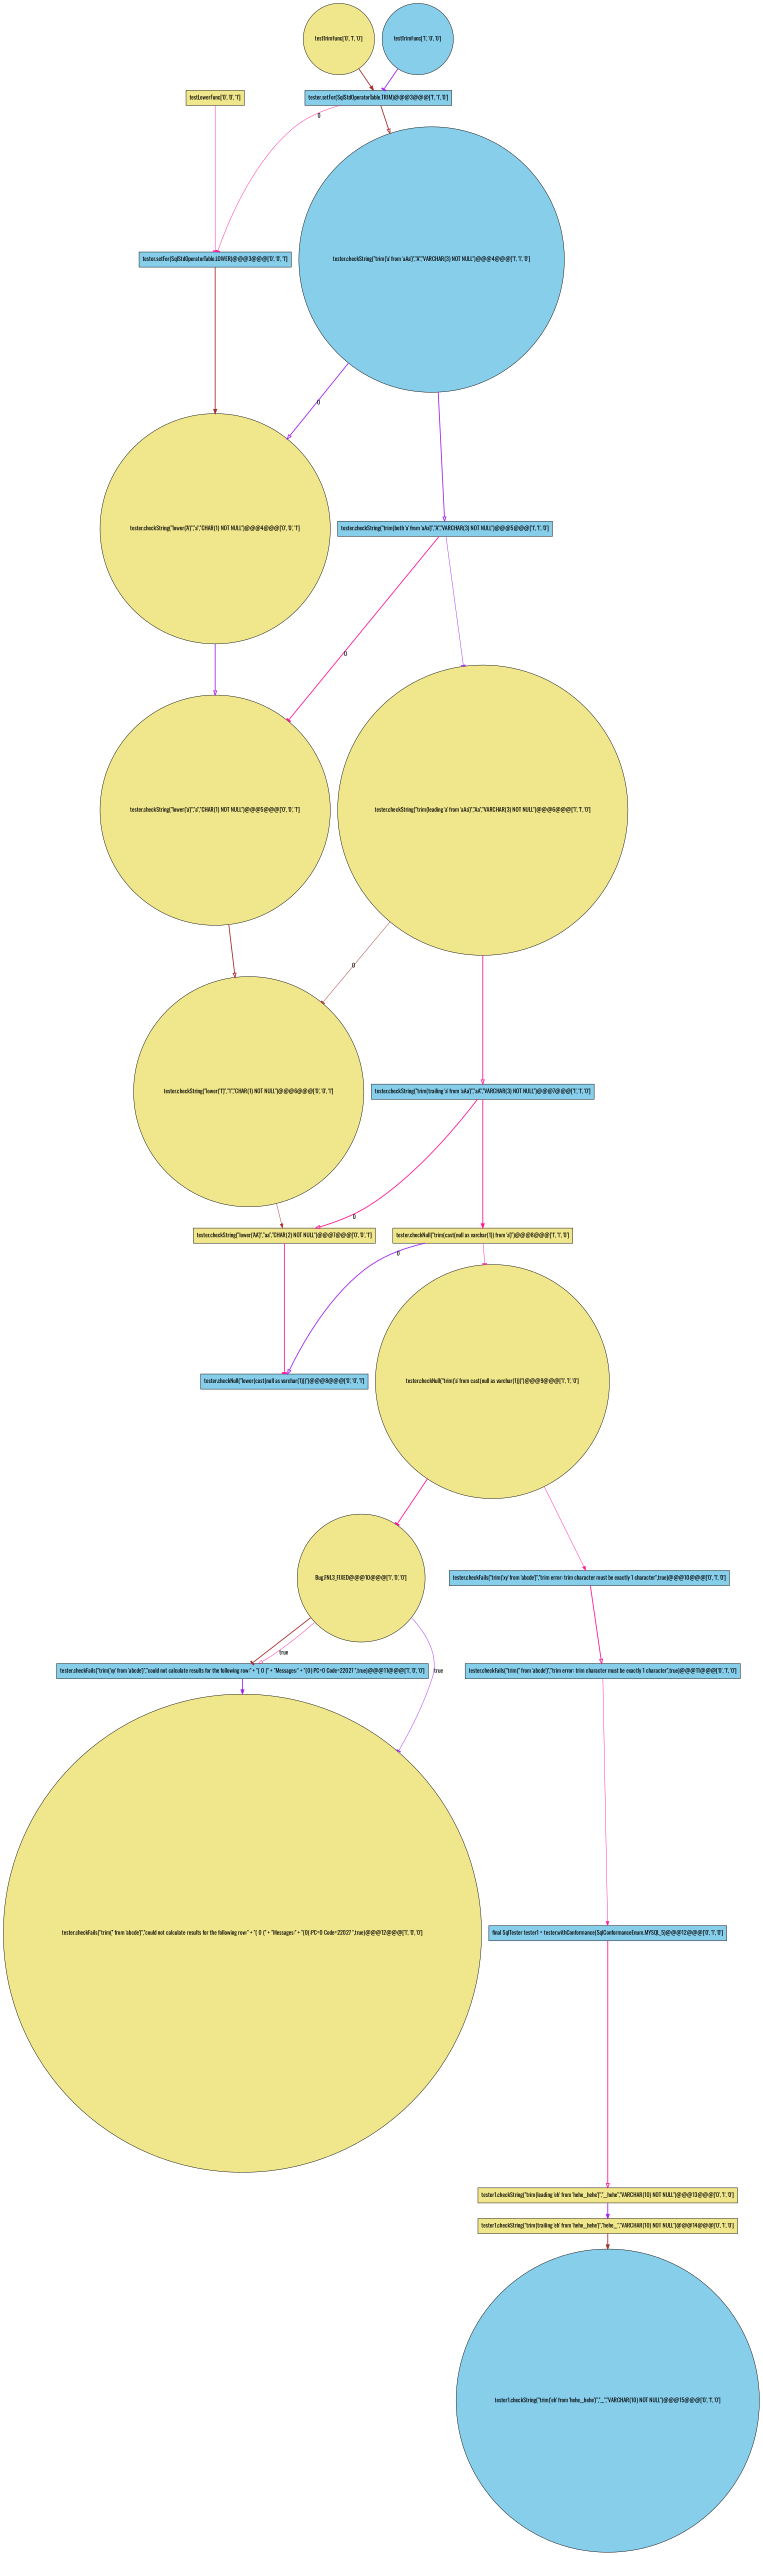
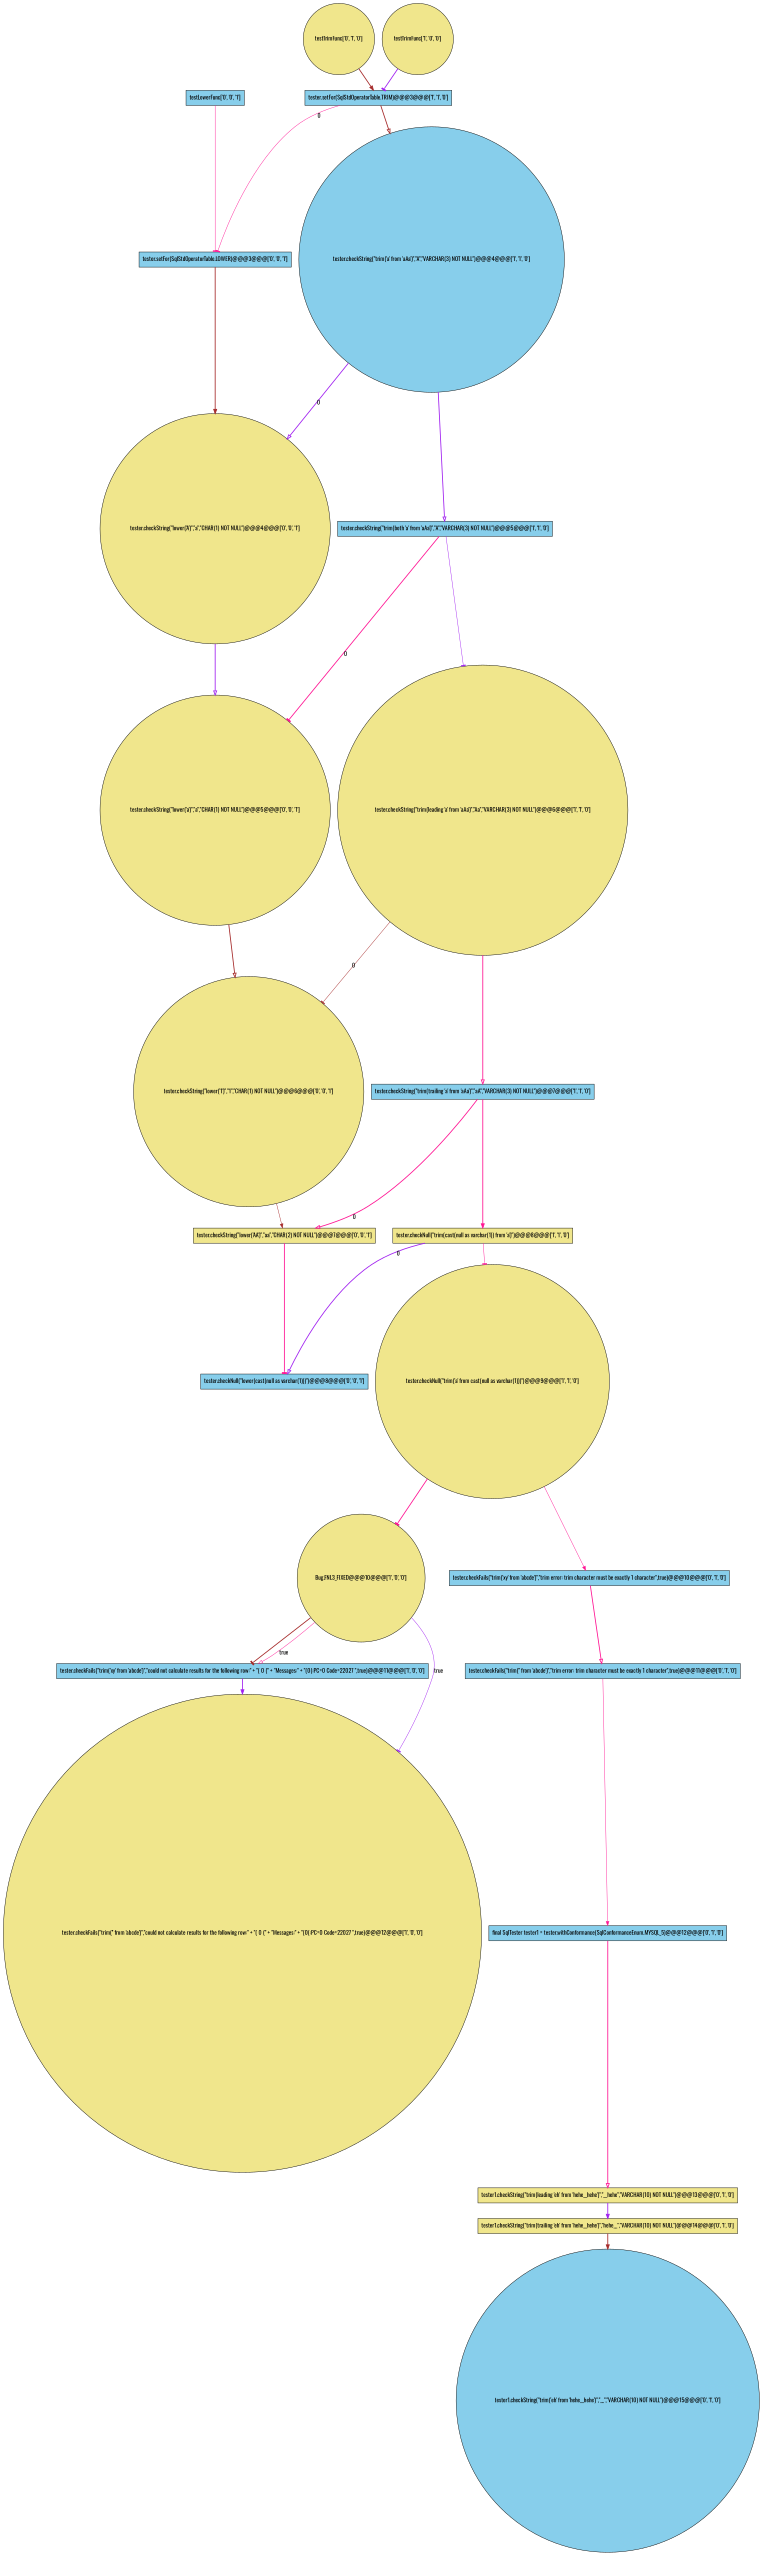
node "testTrimFunc['1', '0', '0']": fillcolor skyblue -> khaki
node "testLowerFunc['0', '0', '1']": fillcolor khaki -> skyblue
